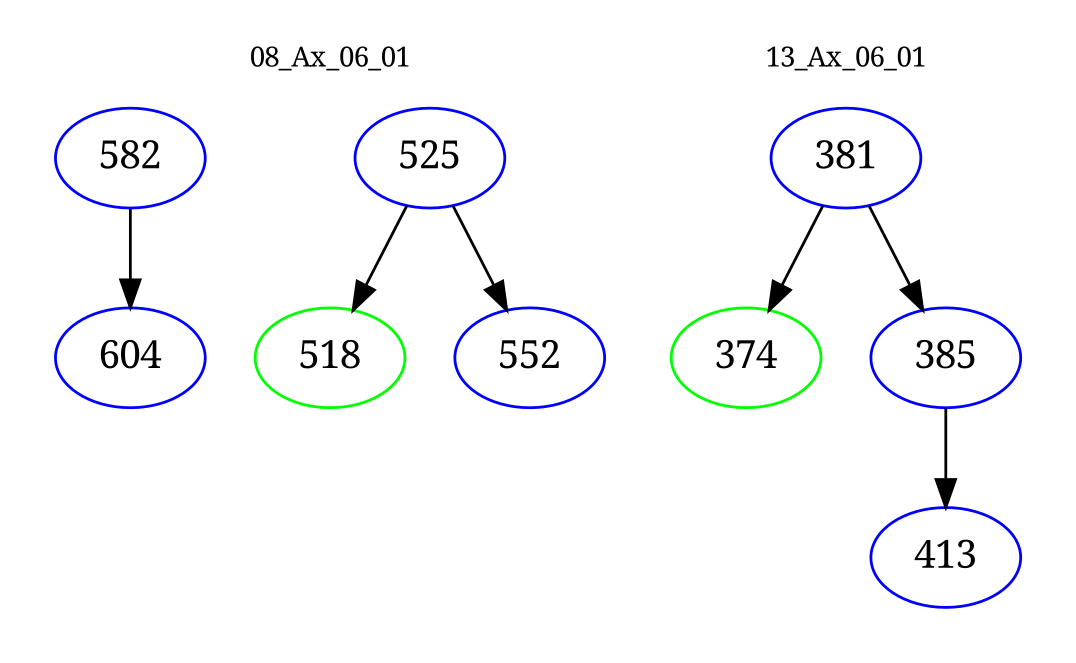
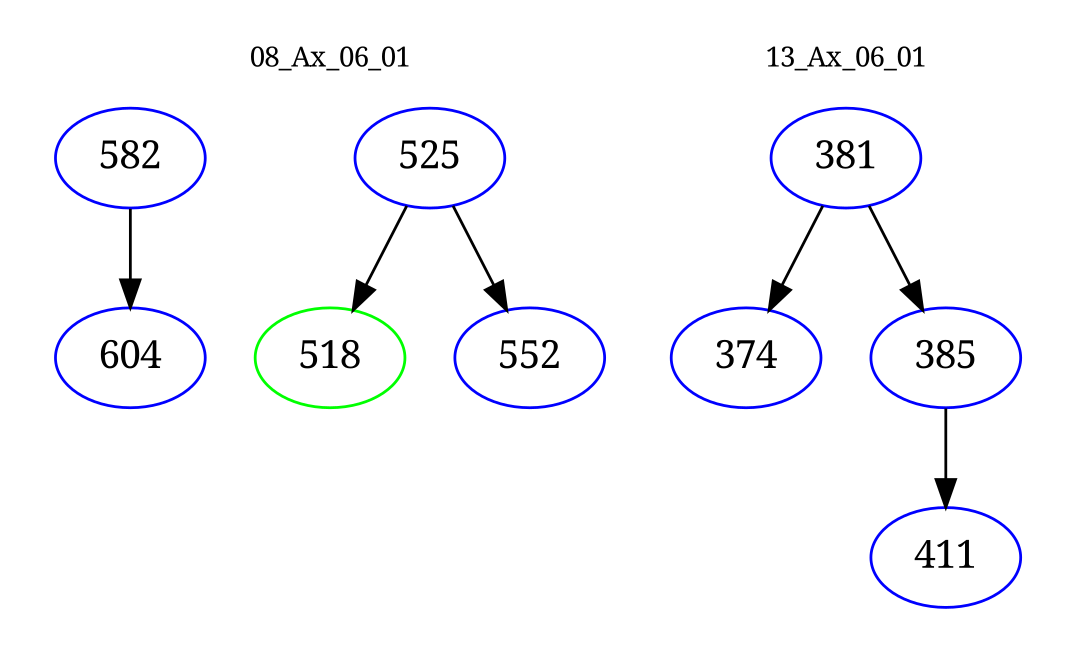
node "374": color green -> blue
node "413": label "413" -> "411"
